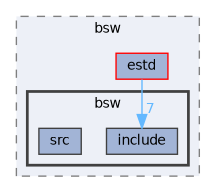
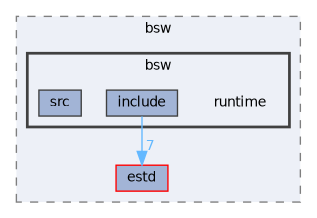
edge "estd" -> "include": reversed
node "runtime": added
